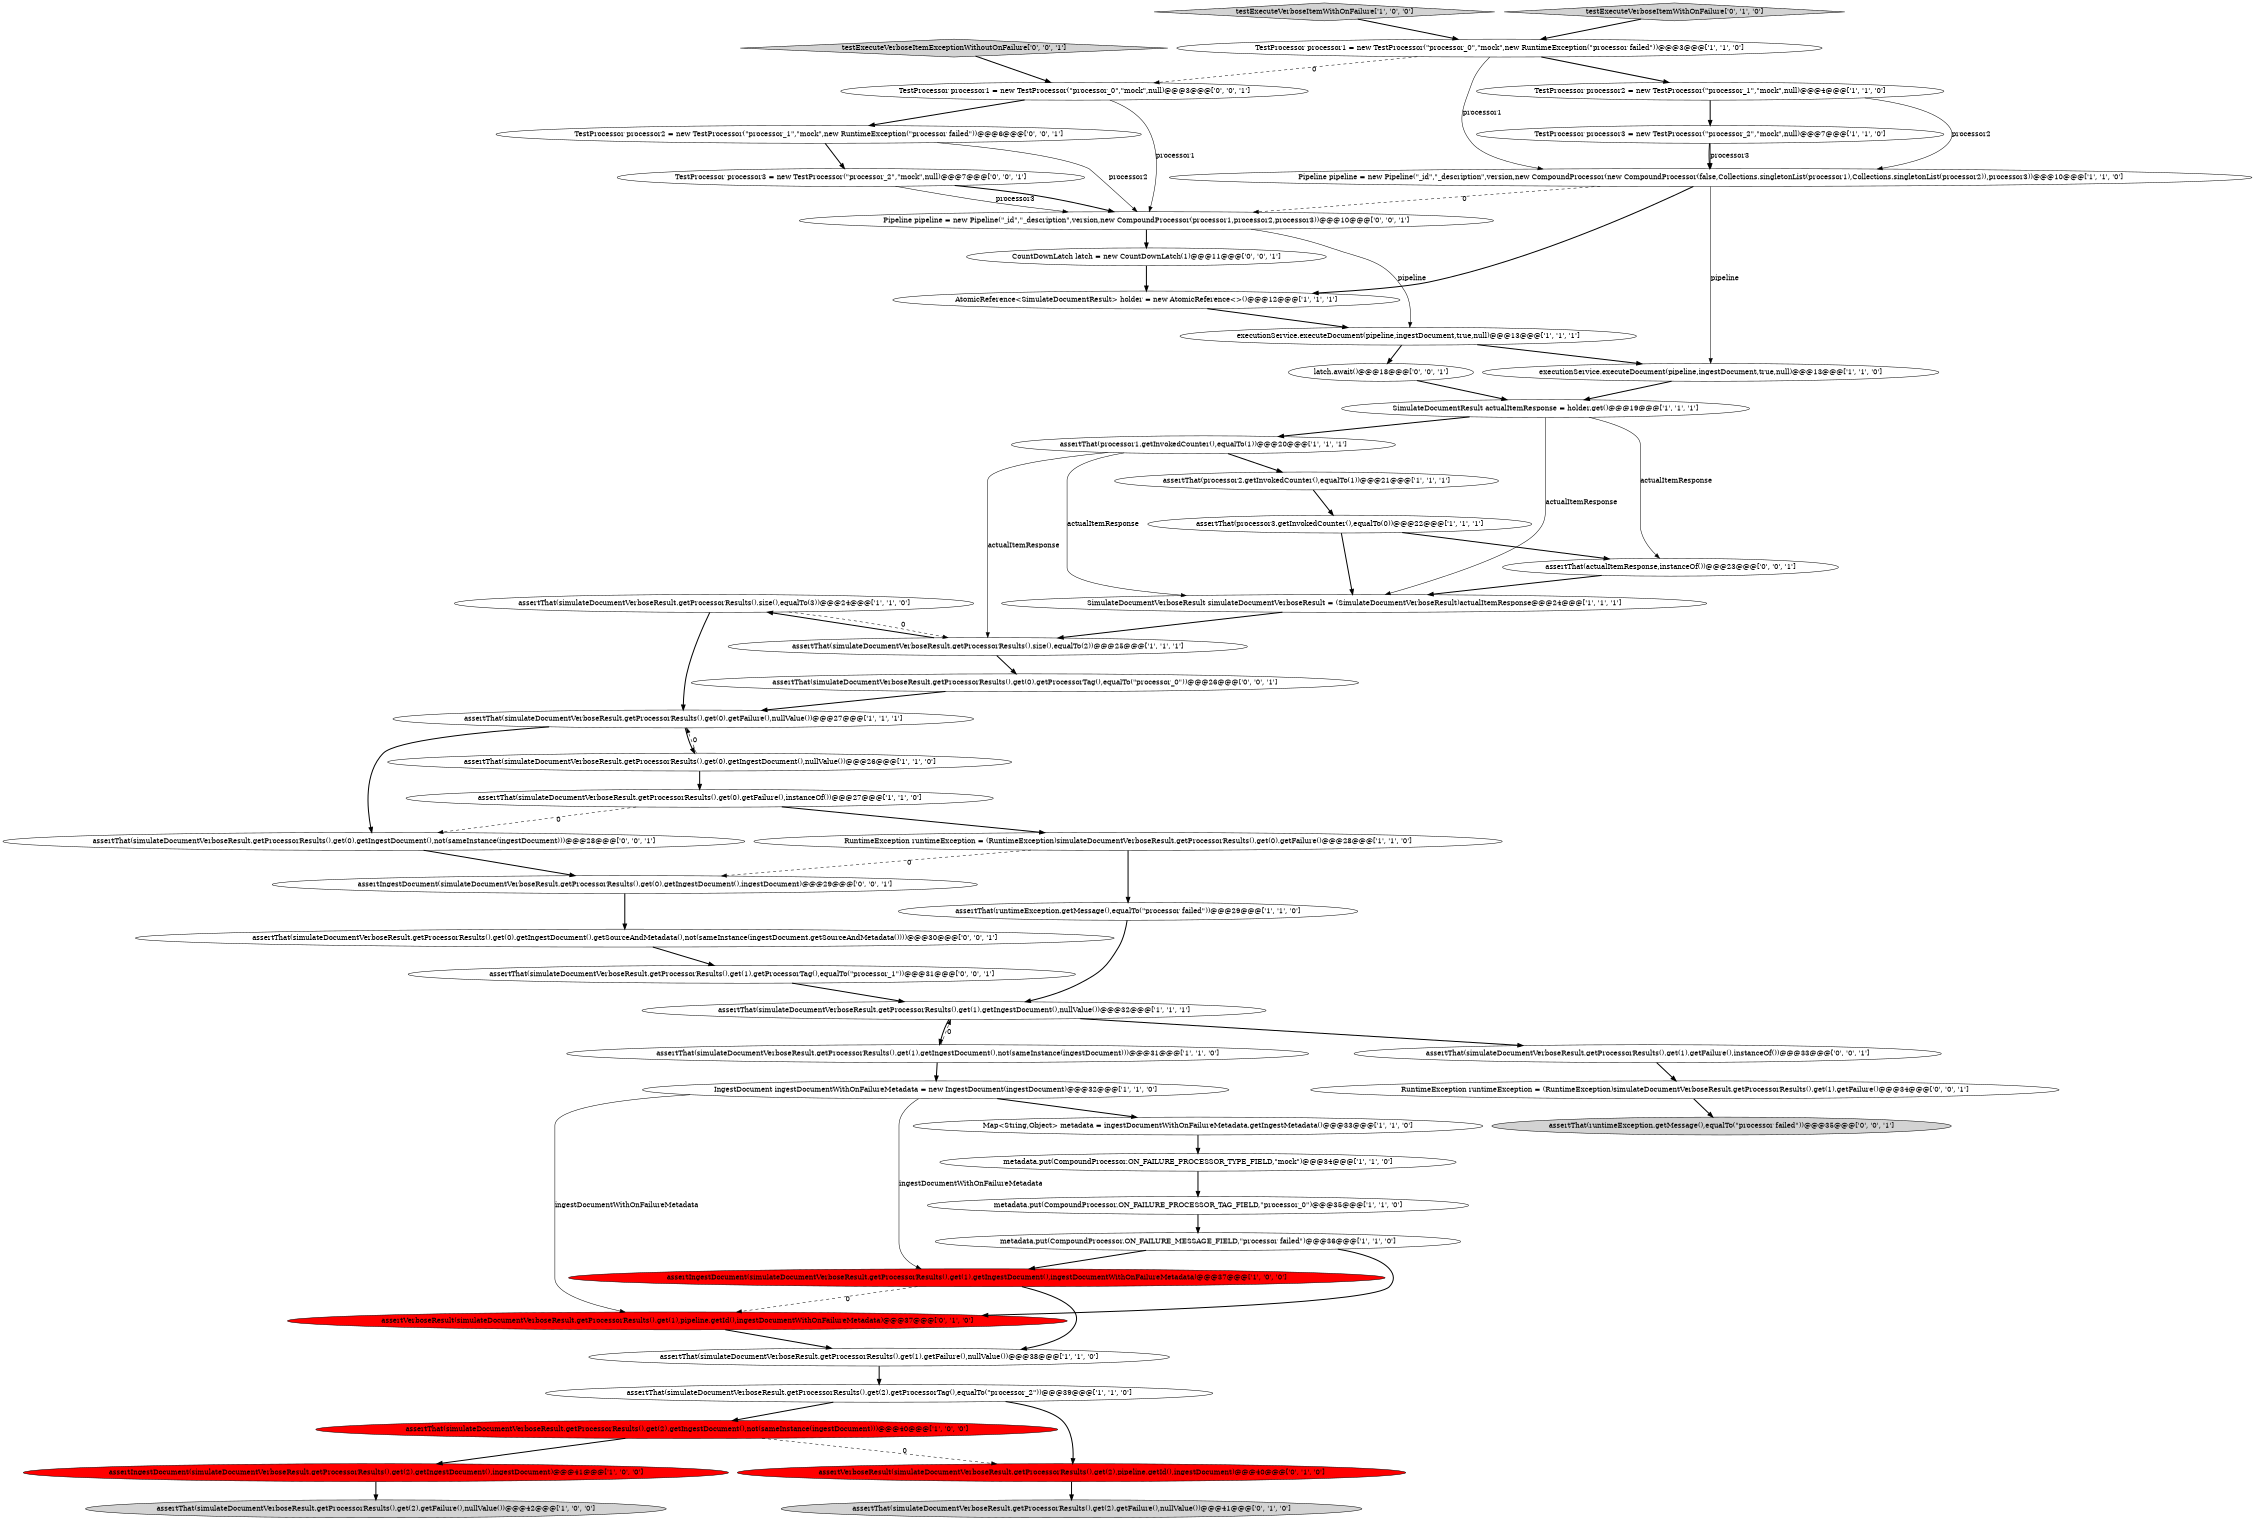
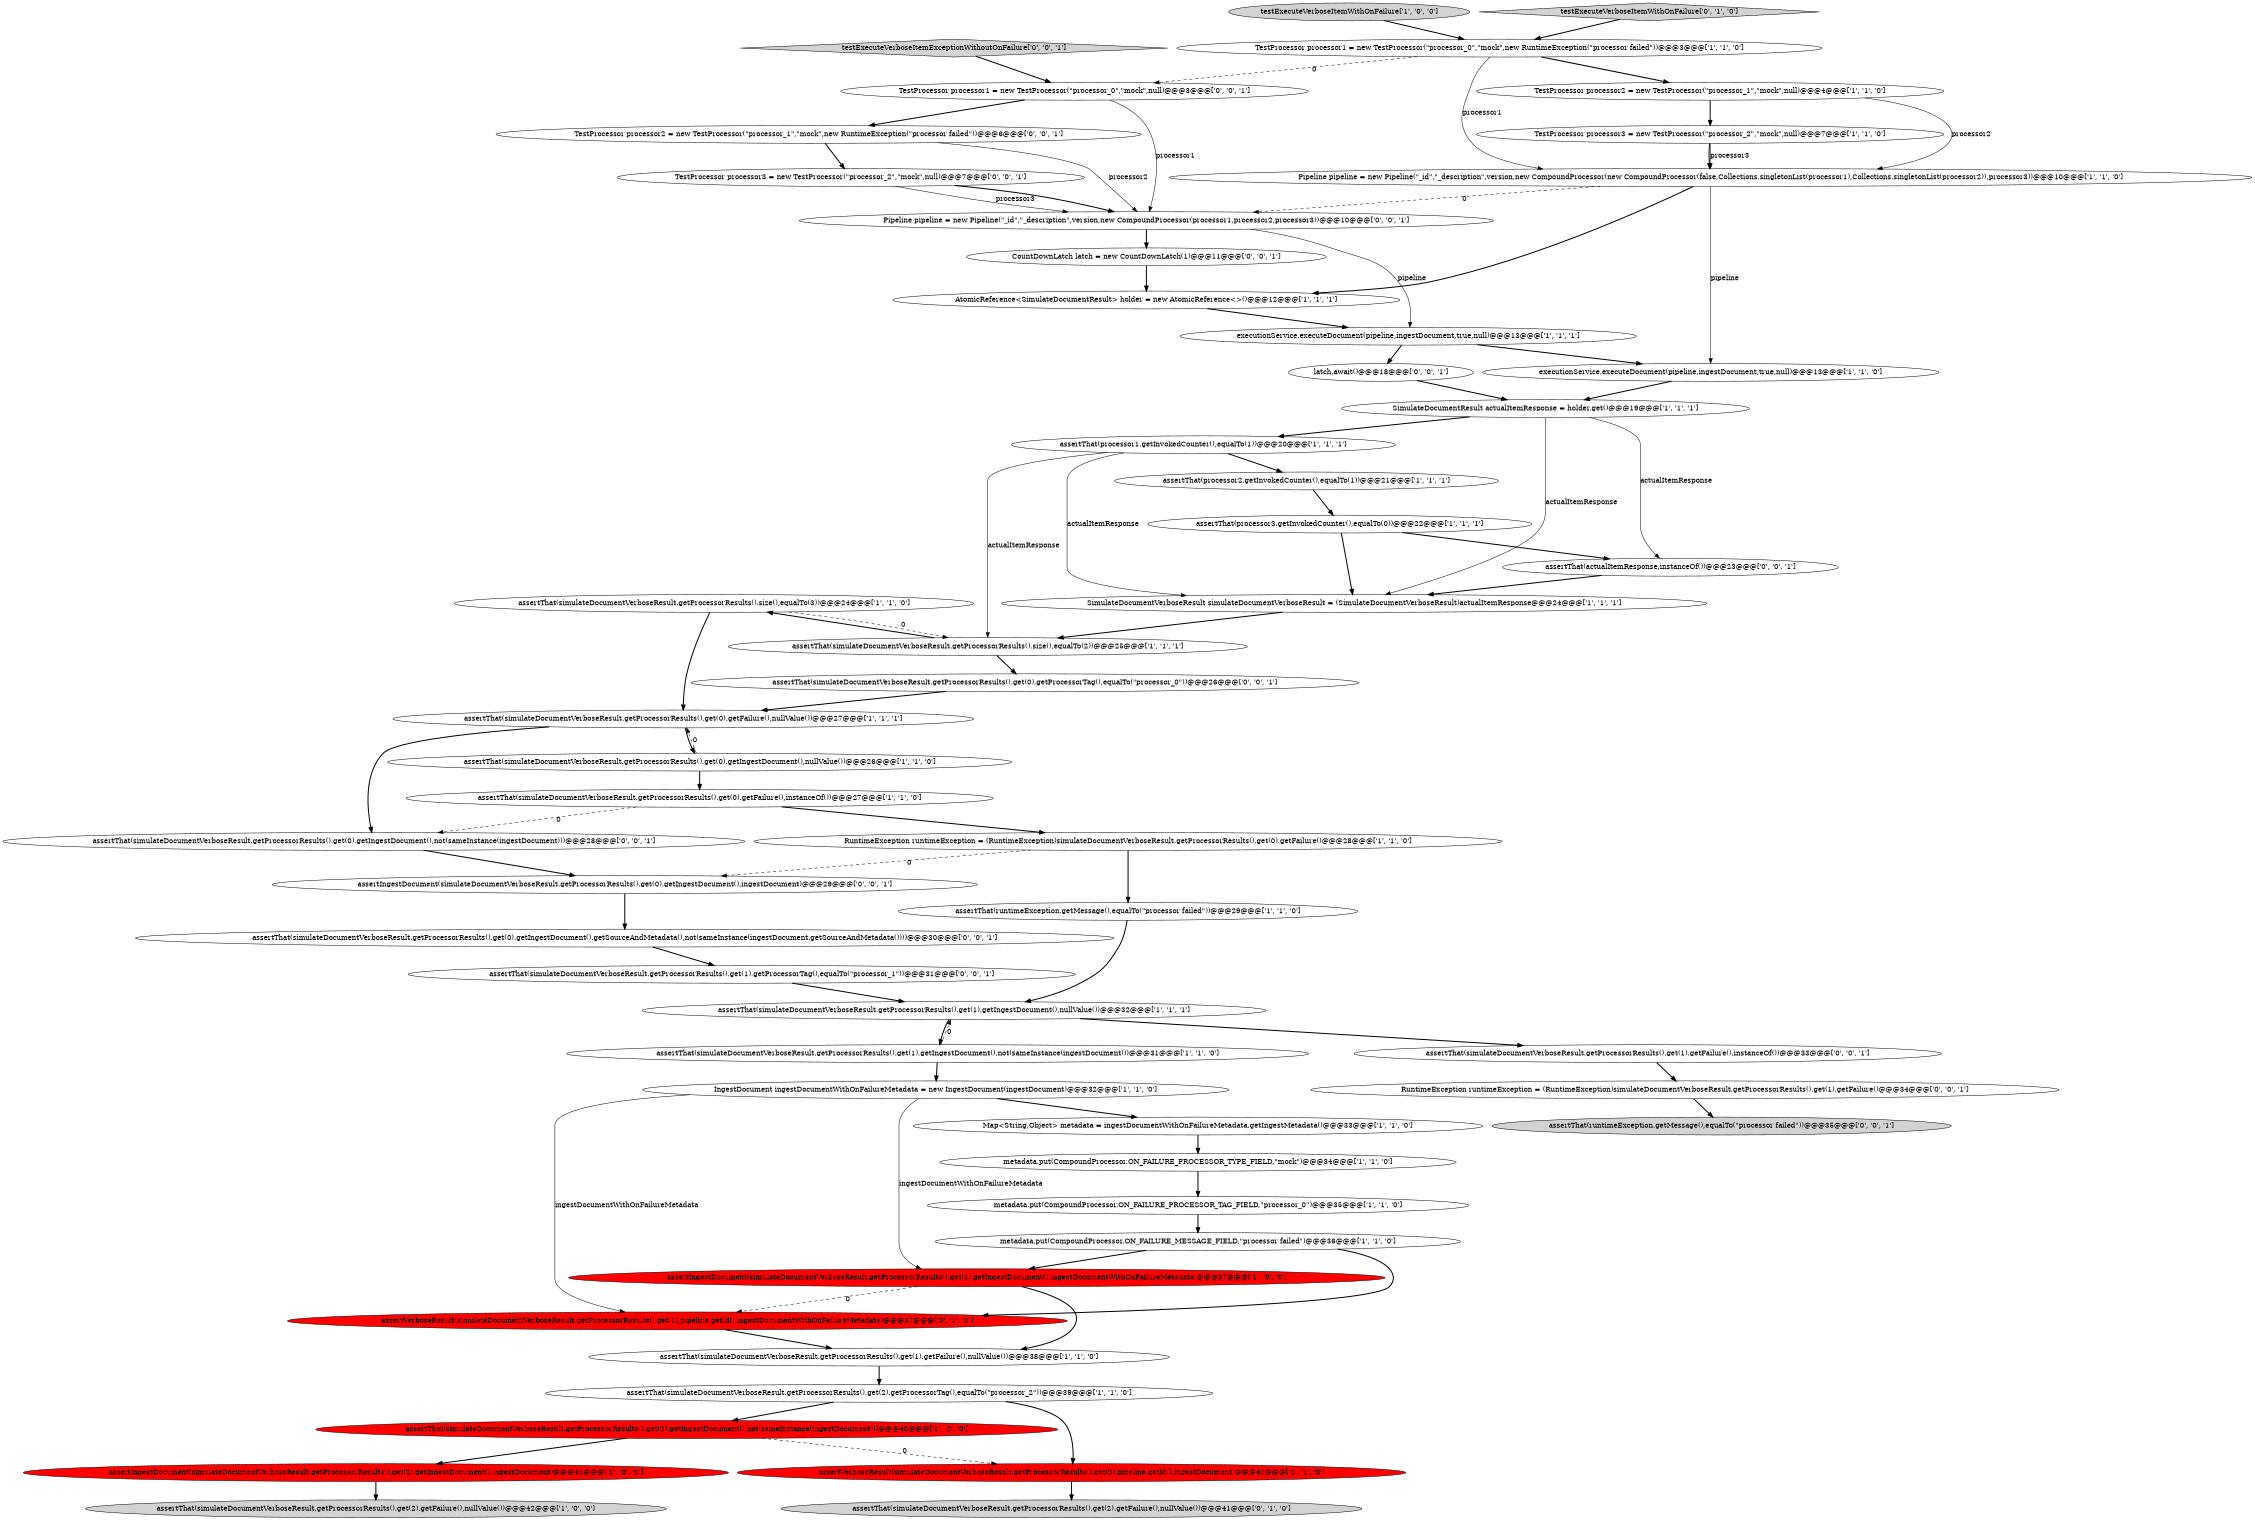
node "testExecuteVerboseItemWithOnFailure['1', '0', '0']": shape diamond -> ellipse
